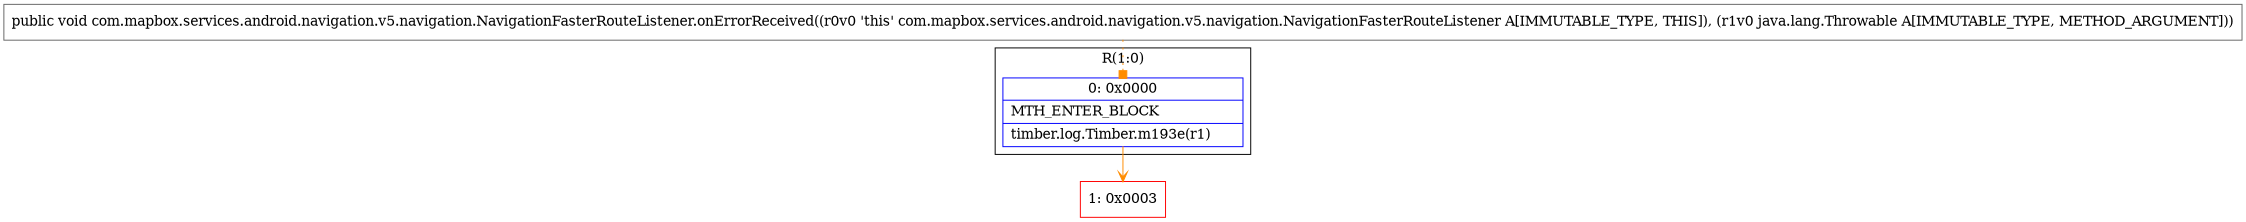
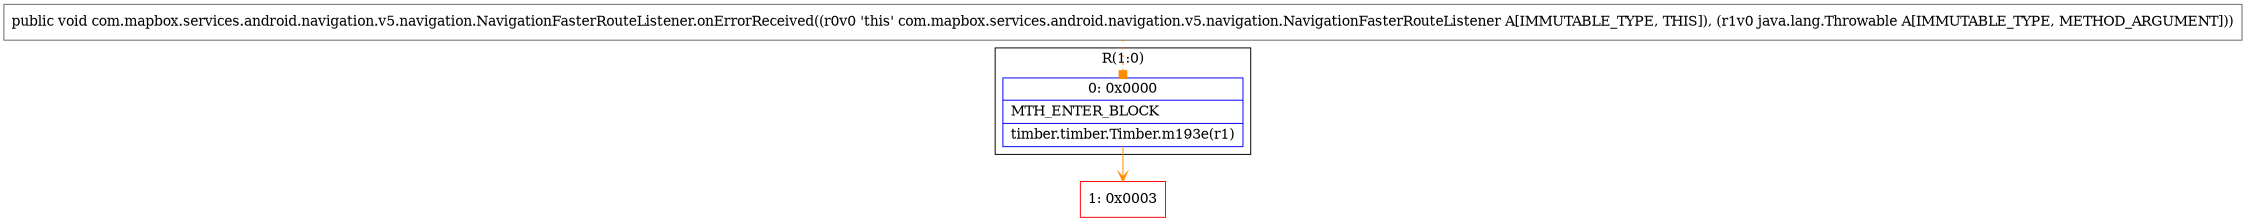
node "0: 0x0000": text "timber.log.Timber.m193e(r1)" -> "timber.timber.Timber.m193e(r1)"
